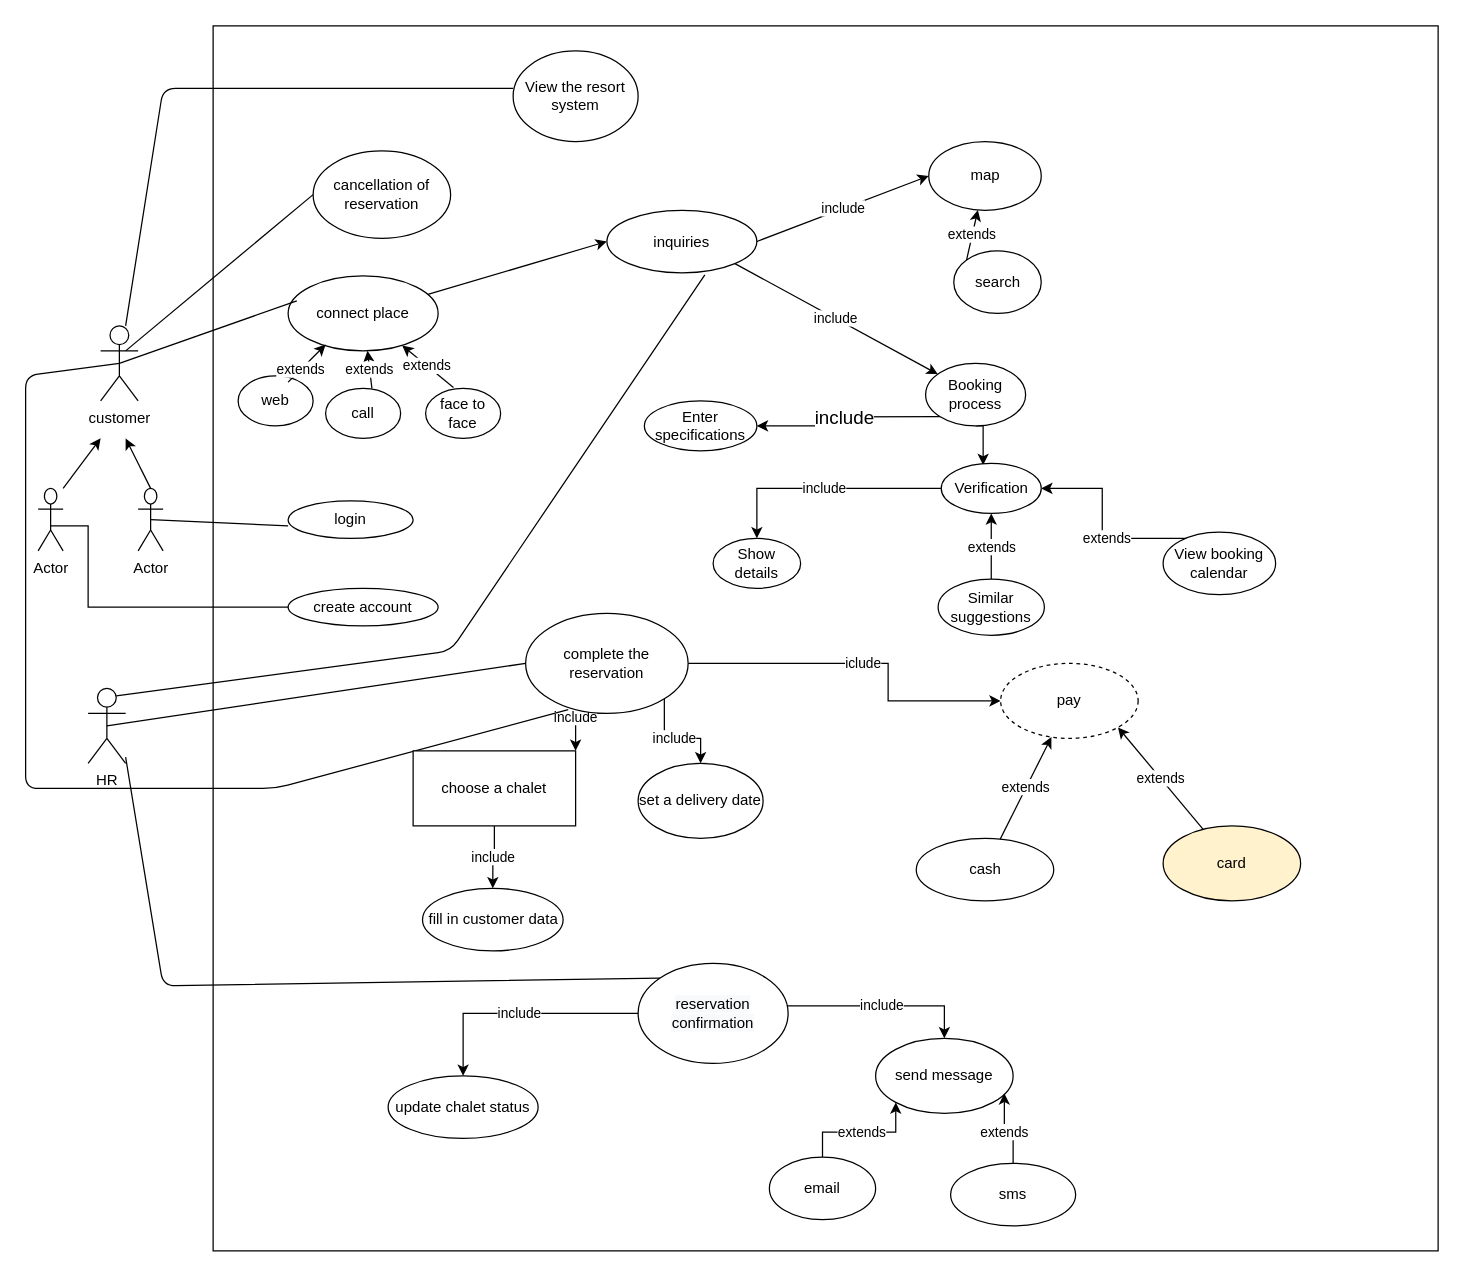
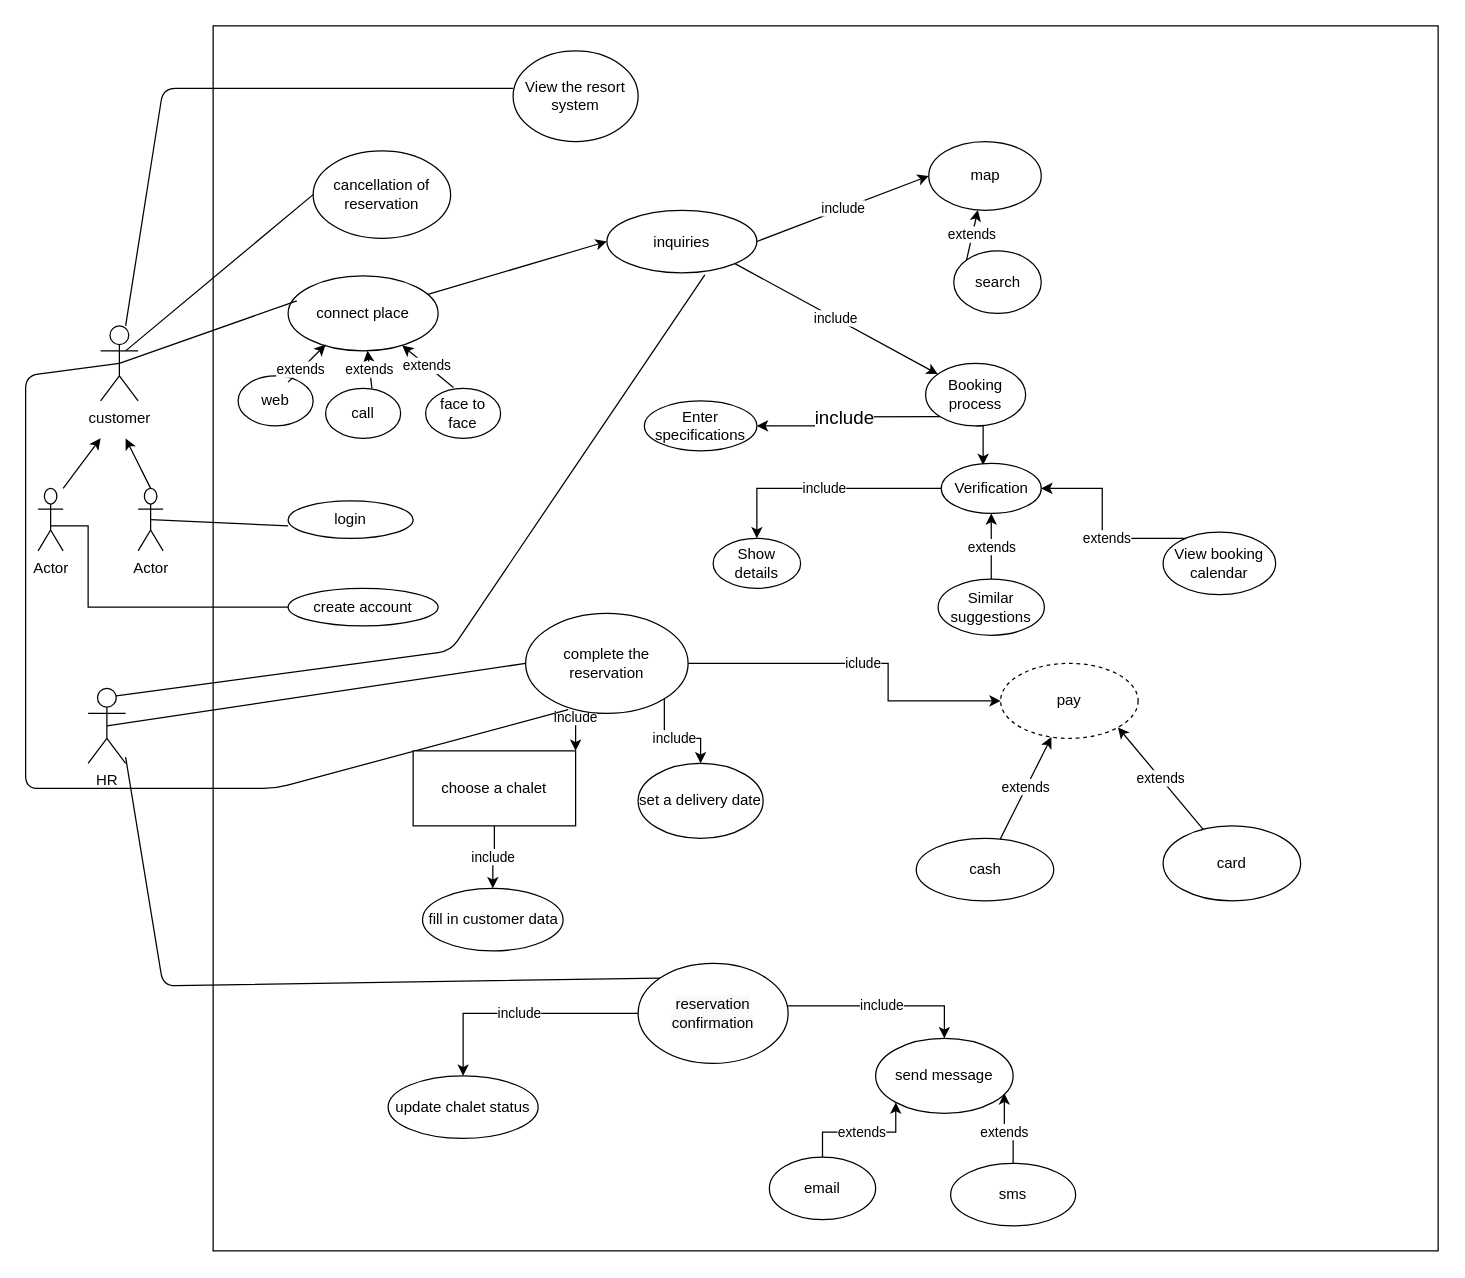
node "card": fillcolor #fff2cc -> #ffffff
